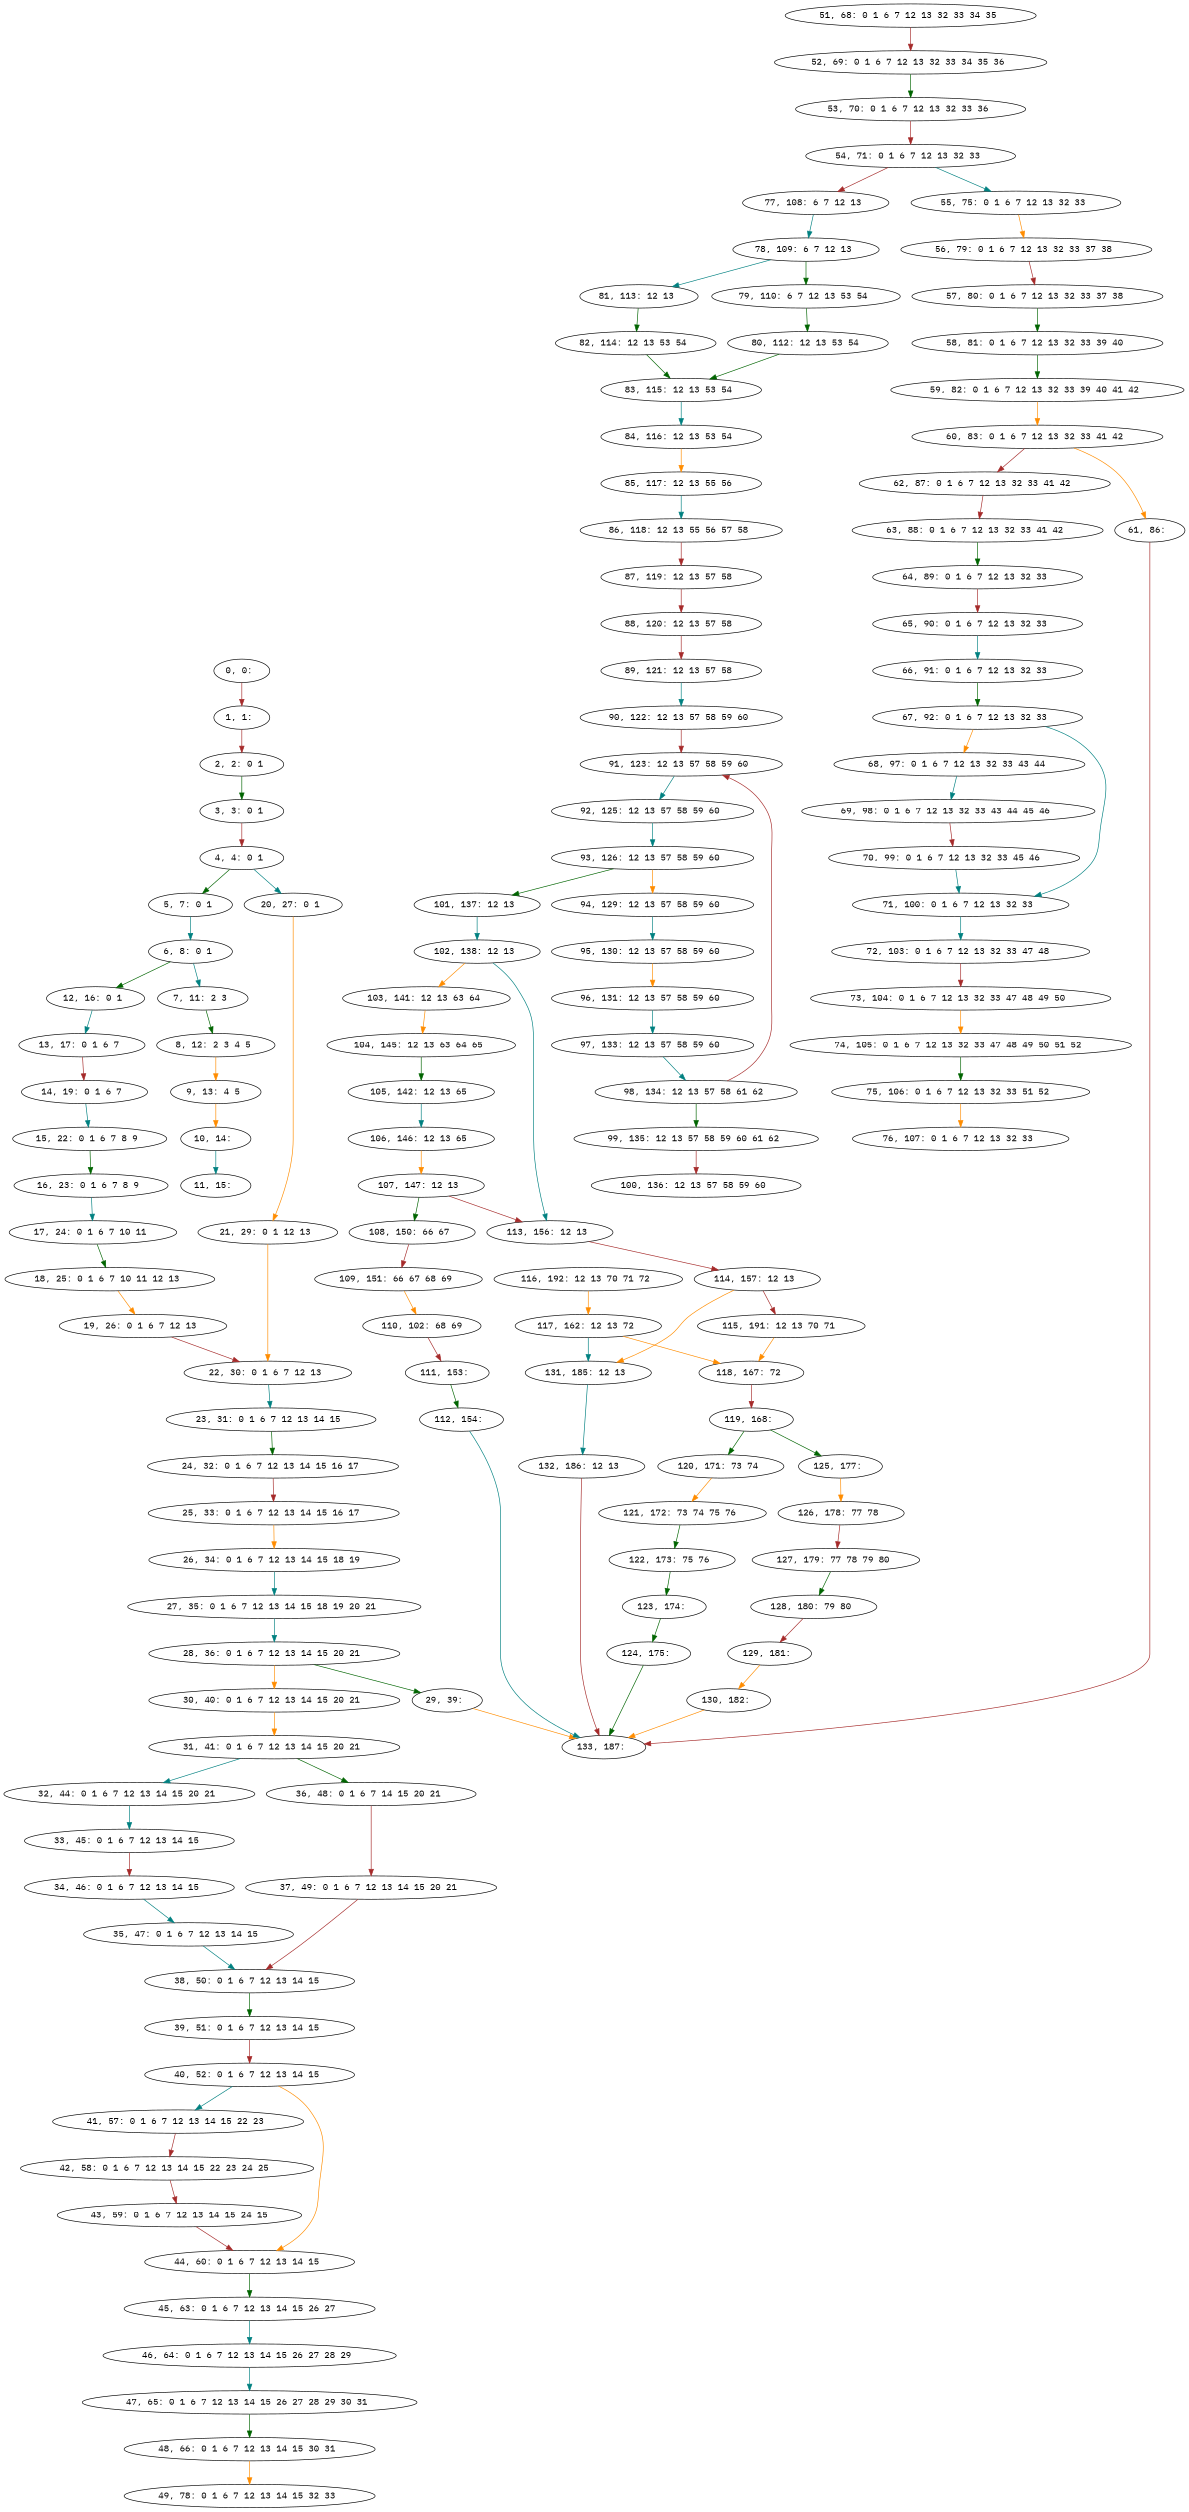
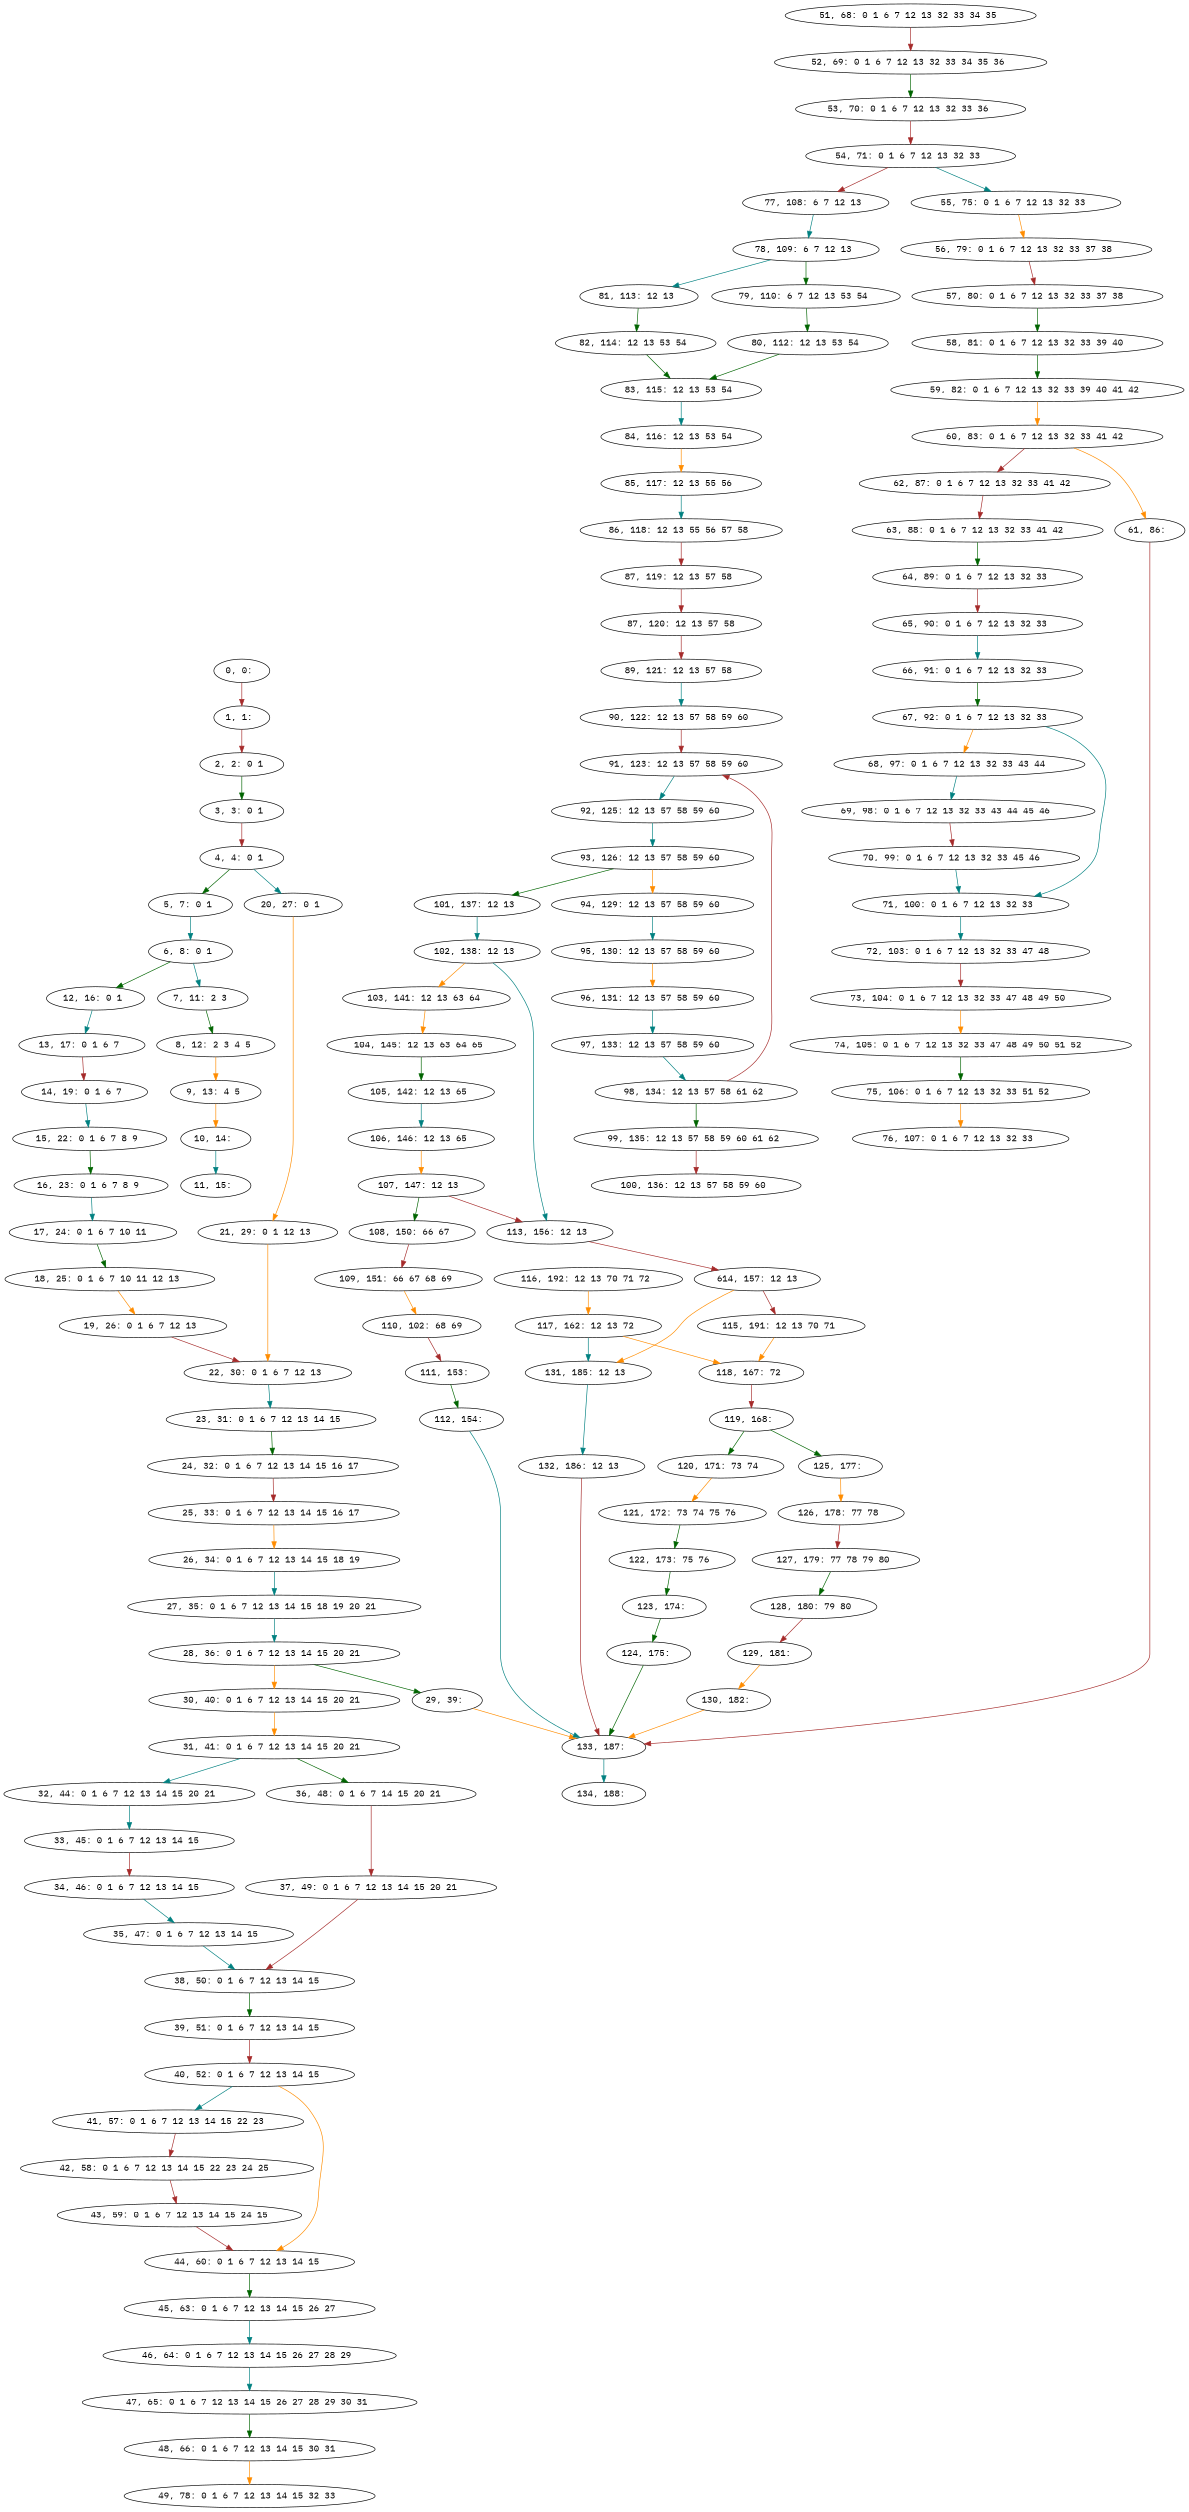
node "88, 120: 12 13 57 58": label "88, 120: 12 13 57 58" -> "87, 120: 12 13 57 58"
node "114, 157: 12 13": label "114, 157: 12 13" -> "614, 157: 12 13"
node "134, 188:": added
